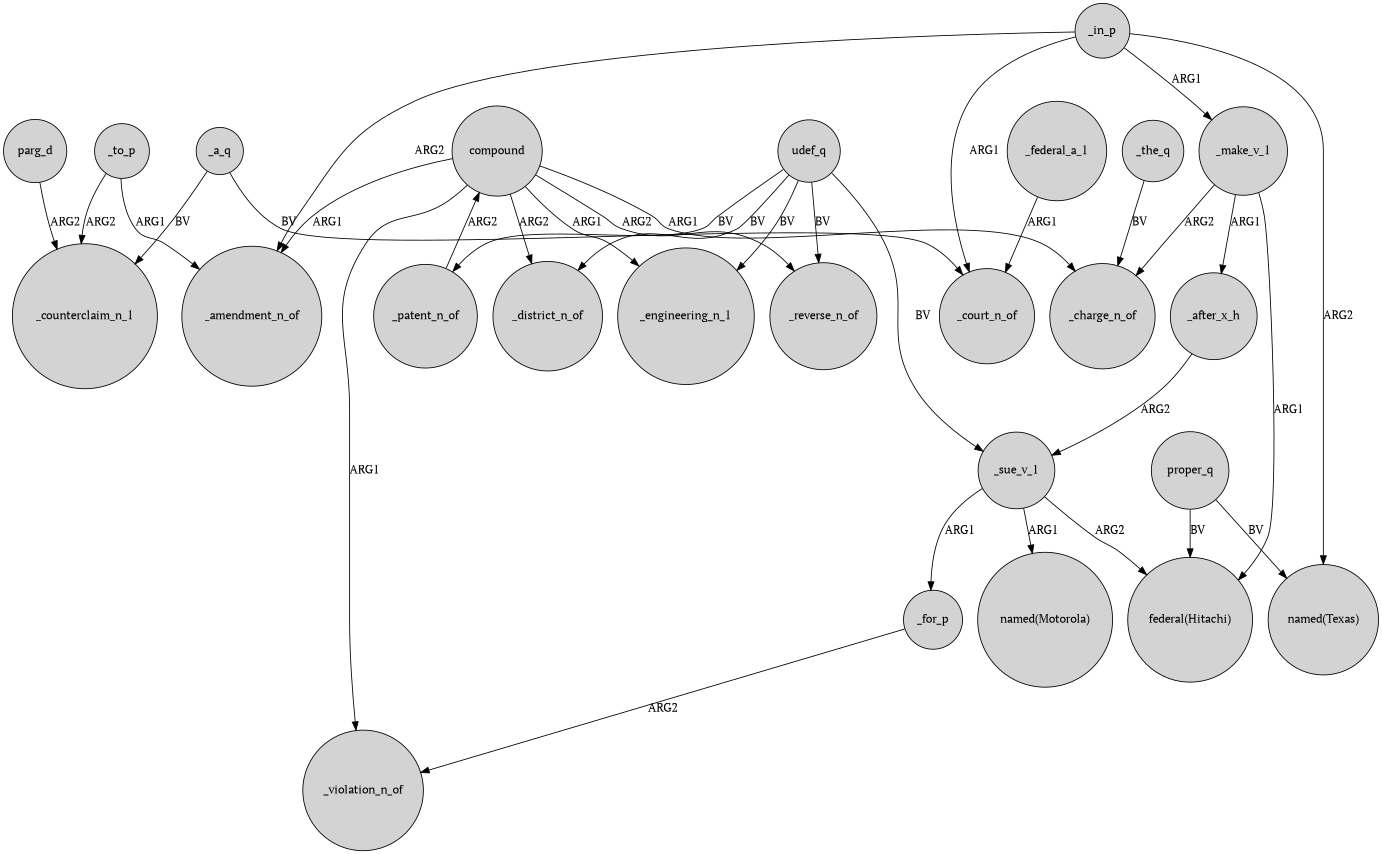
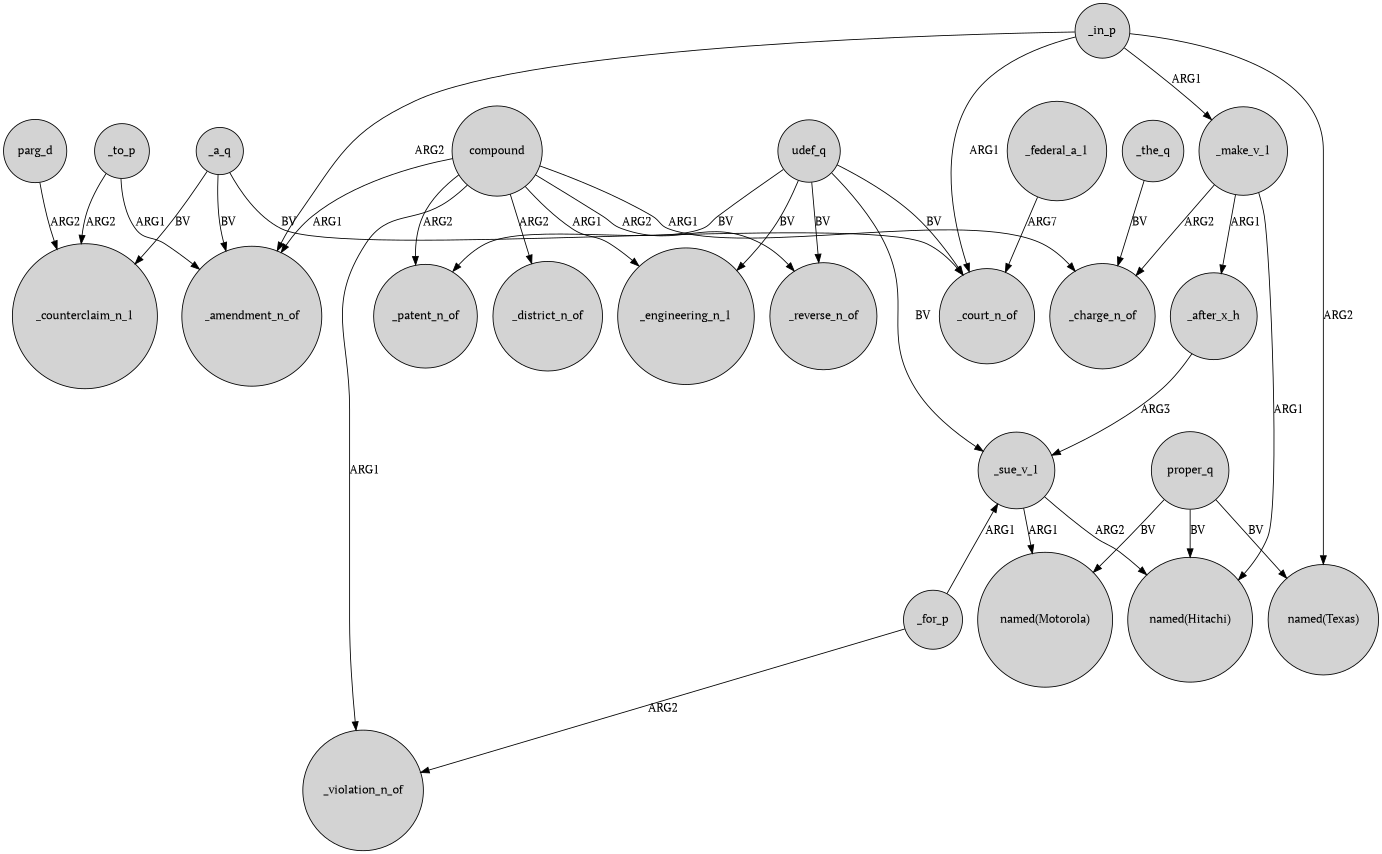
edge "_a_q" -> "_amendment_n_of": added, label "BV"
edge "_federal_a_1" -> "_court_n_of": label "ARG1" -> "ARG7"
edge "udef_q" -> "_district_n_of": now "udef_q" -> "_court_n_of"
edge "_patent_n_of" -> "compound": reversed
edge "_after_x_h" -> "_sue_v_1": label "ARG2" -> "ARG3"
edge "_sue_v_1" -> "_for_p": reversed
edge "proper_q" -> "named(Motorola)": added, label "BV"
node "federal(Hitachi)": label "federal(Hitachi)" -> "named(Hitachi)"
